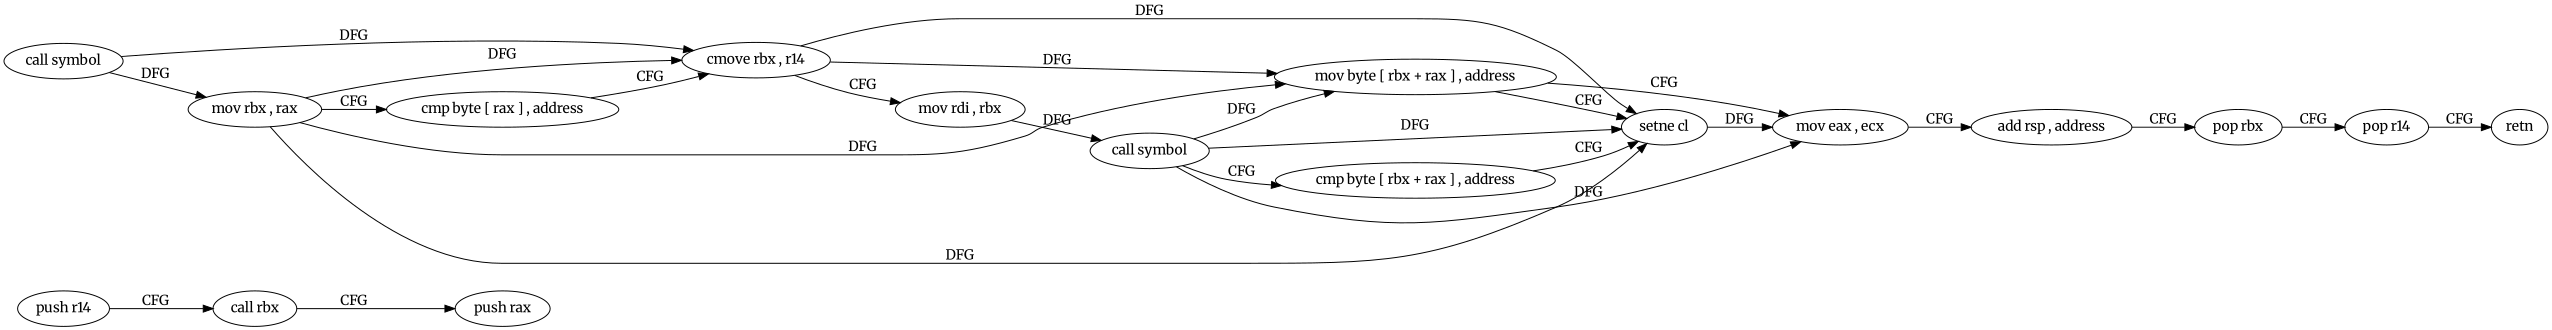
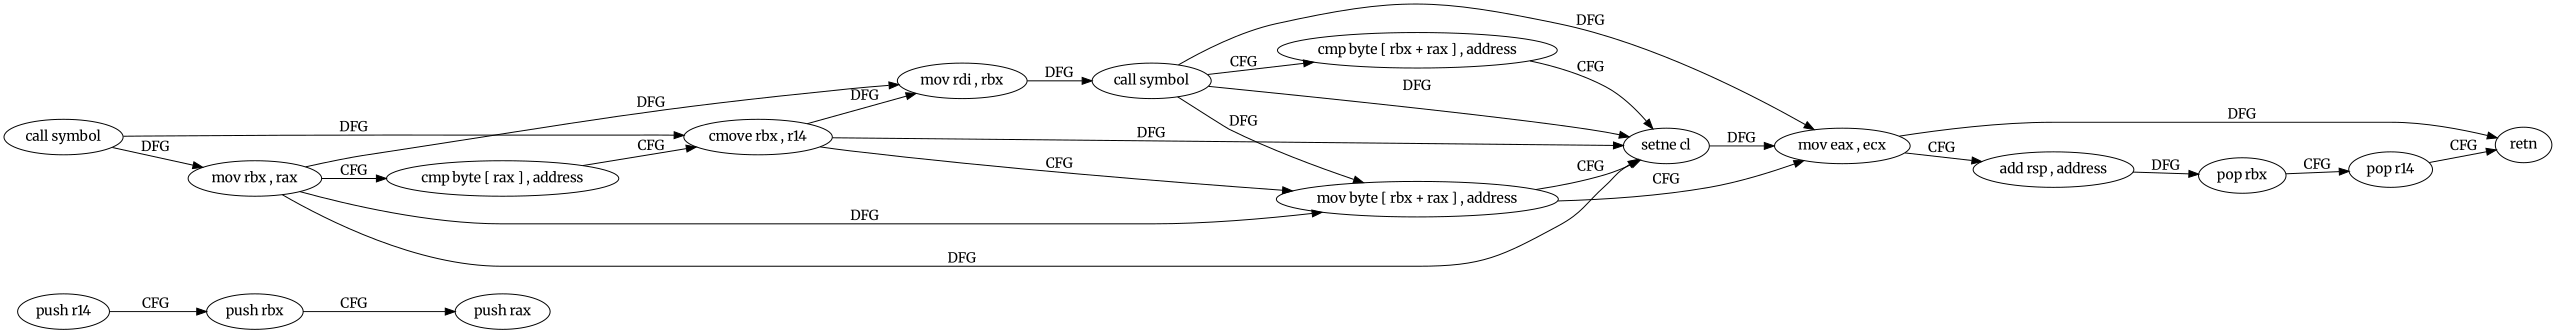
edge "cmove rbx , r14" -> "mov byte [ rbx + rax ] , address": label "DFG" -> "CFG"
edge "mov rbx , rax" -> "cmove rbx , r14": now "mov rbx , rax" -> "mov rdi , rbx"
edge "cmove rbx , r14" -> "mov rdi , rbx": label "CFG" -> "DFG"
edge "add rsp , address" -> "pop rbx": label "CFG" -> "DFG"
edge "mov eax , ecx" -> "retn": added, label "DFG"
node "call rbx": label "call rbx" -> "push rbx"
